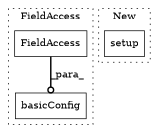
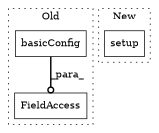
cluster "FieldAccess": label "FieldAccess" -> "Old"
edge "FieldAccess" -> "basicConfig": reversed
